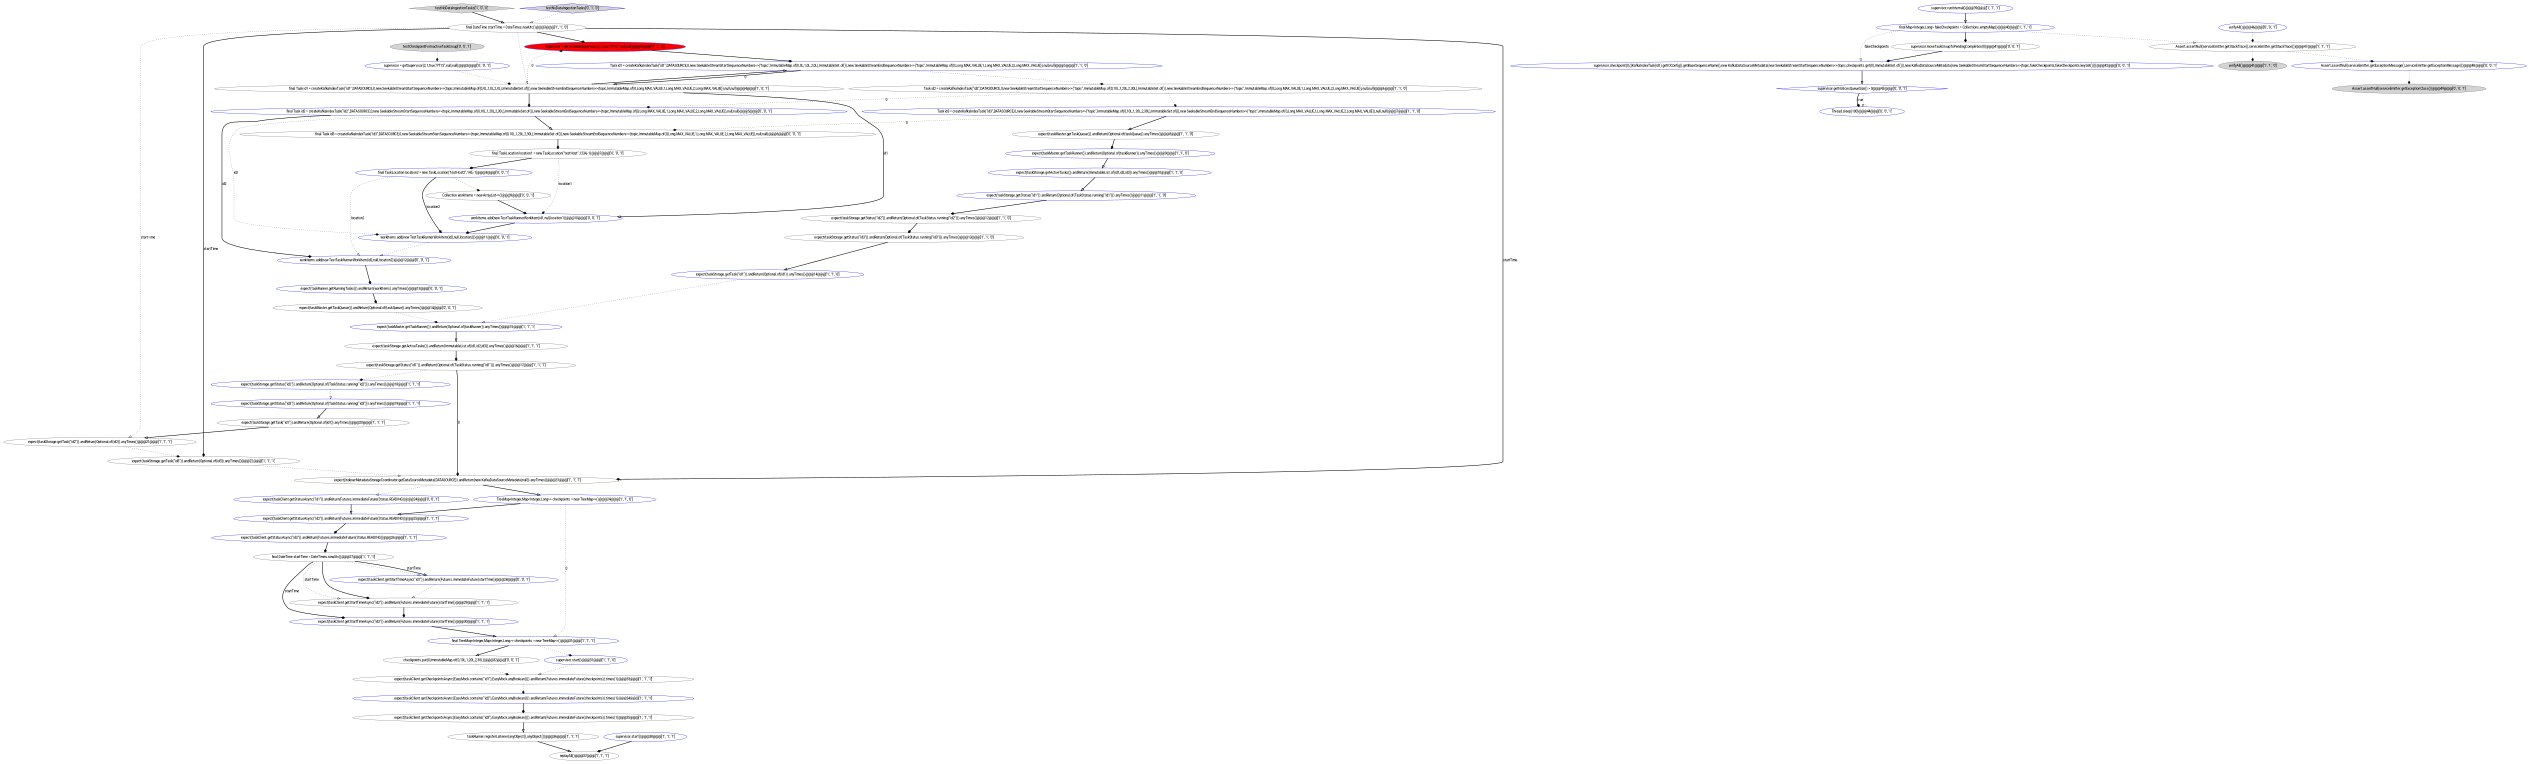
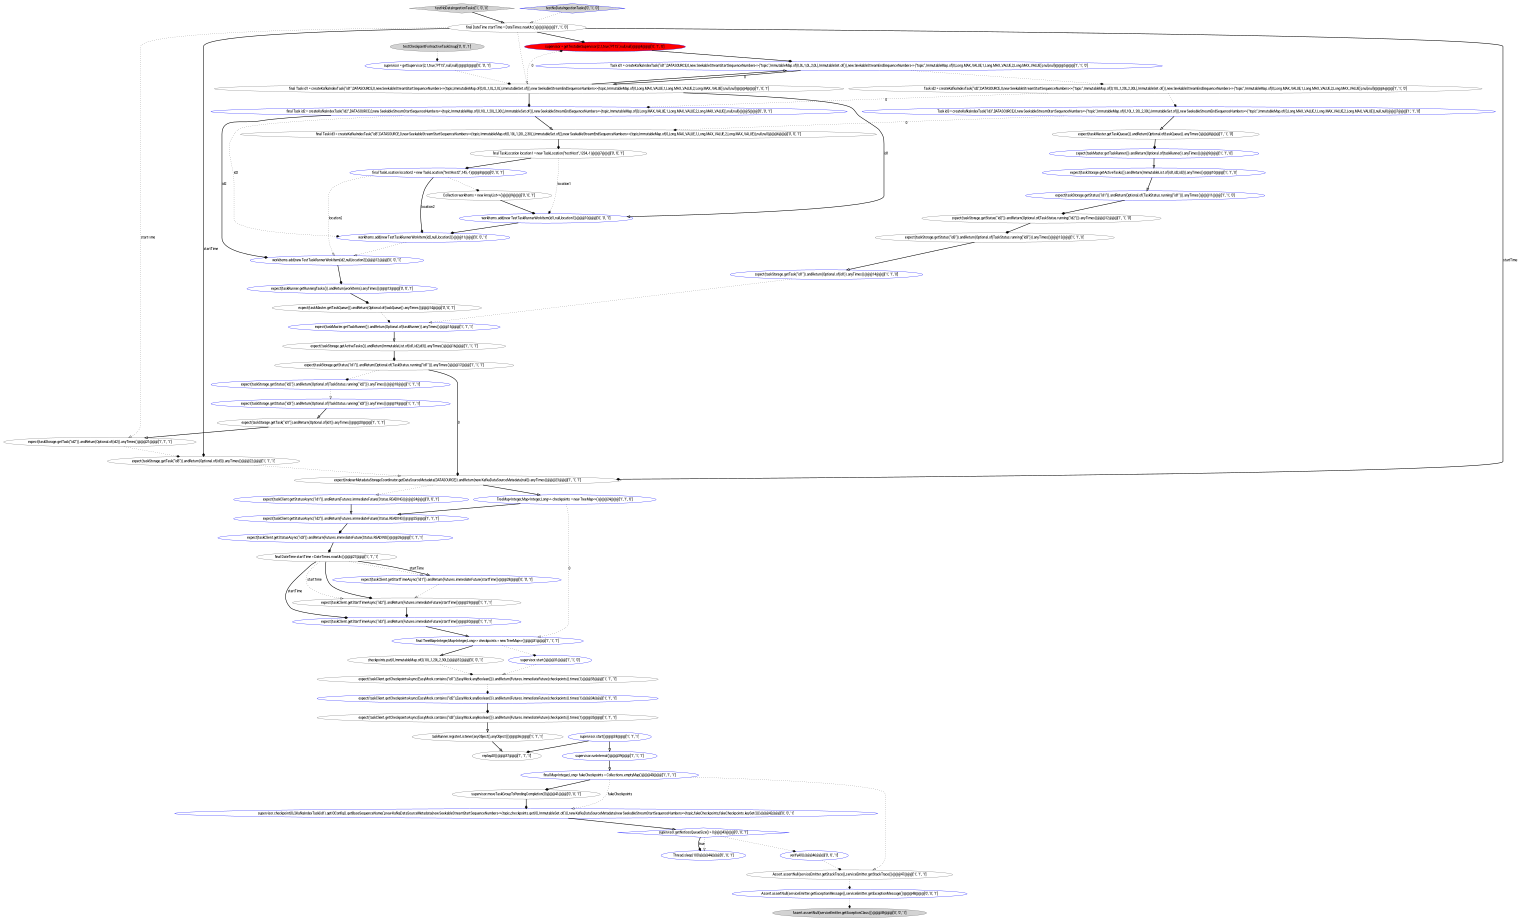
node "verifyAll()@@@41@@@['1', '1', '0']": removed
edge "supervisor.start()@@@38@@@['1', '1', '1']" -> "supervisor.runInternal()@@@39@@@['1', '1', '1']": added
edge "supervisor.getNoticesQueueSize() > 0@@@43@@@['0', '0', '1']" -> "verifyAll()@@@46@@@['0', '0', '1']": added
